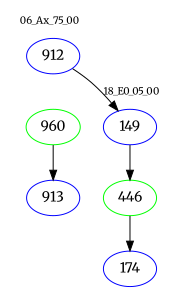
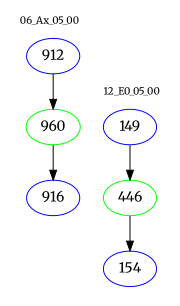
cluster "06_Ax_75_00": label "06_Ax_75_00" -> "06_Ax_05_00"
edge "912" -> "149": now "912" -> "960"
cluster "18_E0_05_00": label "18_E0_05_00" -> "12_E0_05_00"
node "913": label "913" -> "916"
node "174": label "174" -> "154"
